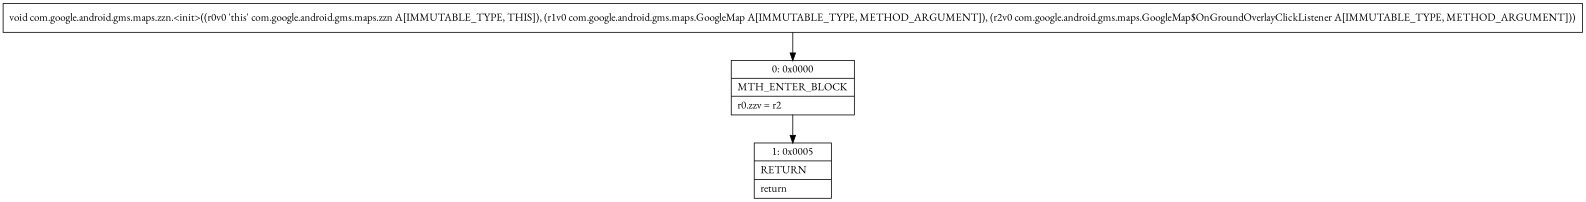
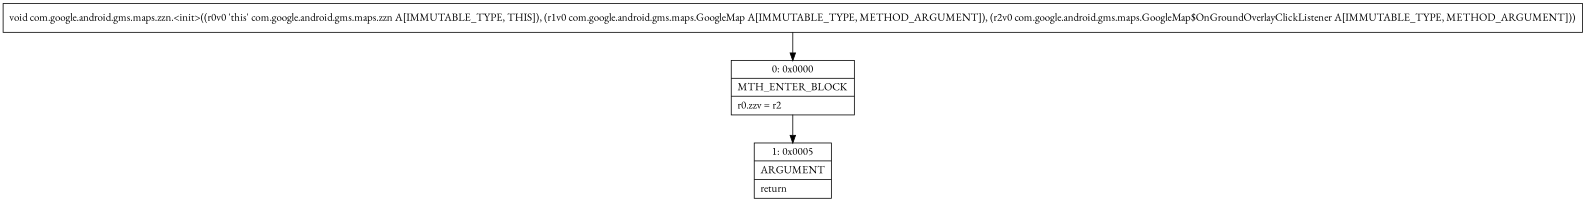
node "1: 0x0005": text "RETURN" -> "ARGUMENT"
